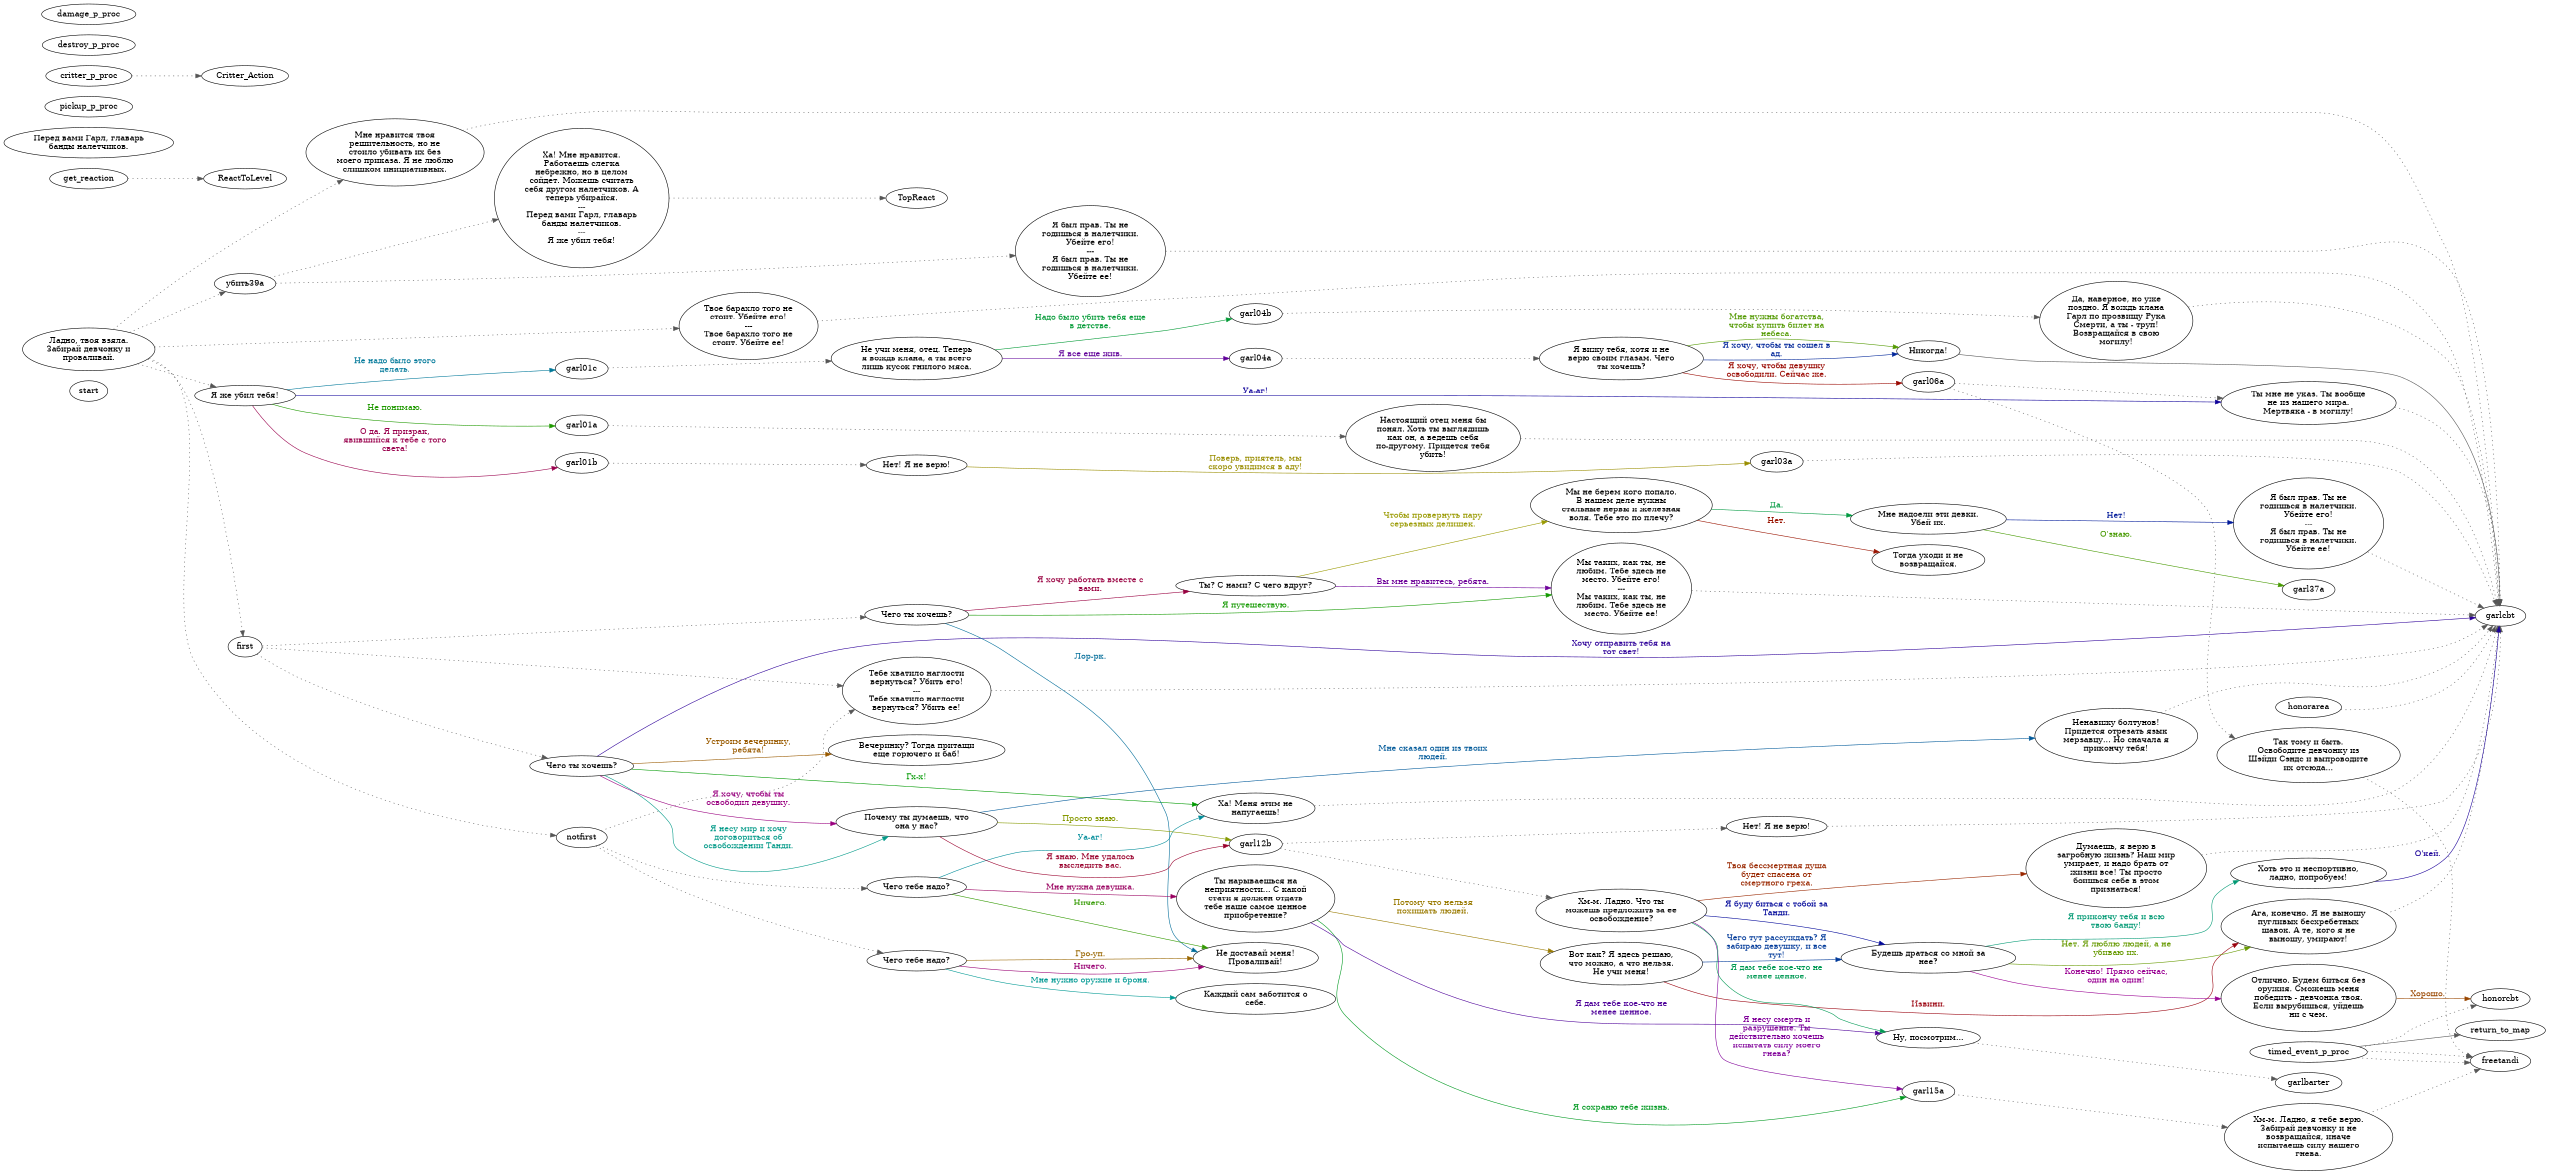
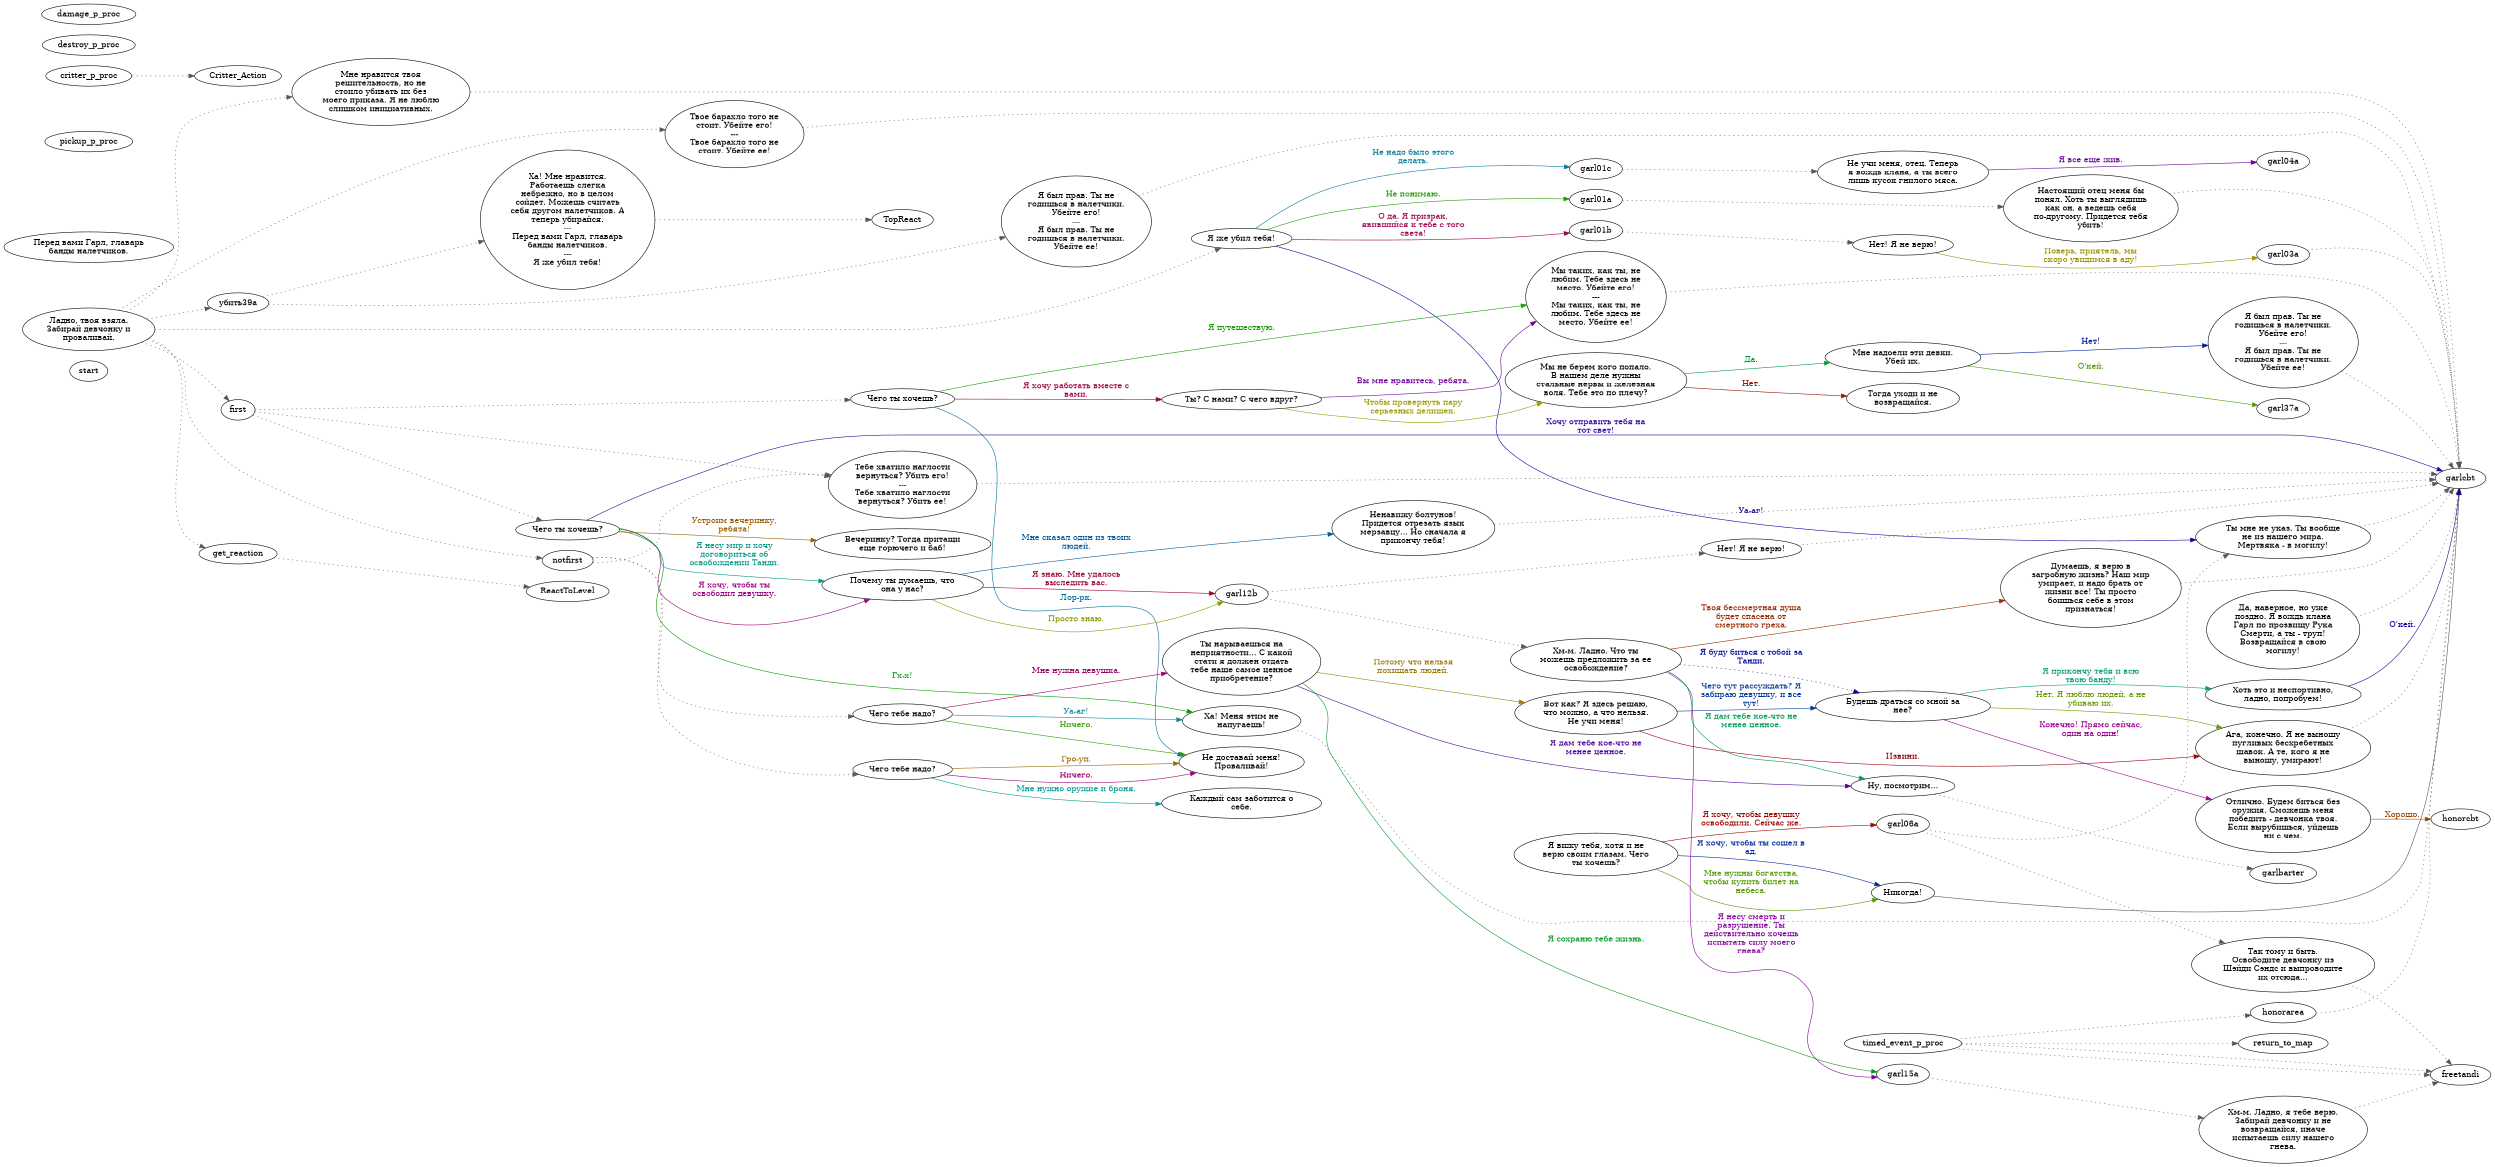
node "garl04b": removed
edge "garl04a" -> "Я вижу тебя, хотя и не верю своим глазам. Чего ты хочешь?": removed
edge "Ладно, твоя взяла. Забирай девчонку и проваливай." -> "get_reaction": added
edge "Мне надоели эти девки. Убей их." -> "garl37a": label "О'знаю." -> "О'кей."
edge "Хм-м. Ладно. Что ты можешь предложить за ее освобождение?" -> "Будешь драться со мной за нее?": style solid -> dotted
edge "timed_event_p_proc" -> "honorcbt": now "timed_event_p_proc" -> "honorarea"
edge "timed_event_p_proc" -> "return_to_map": style solid -> dotted
